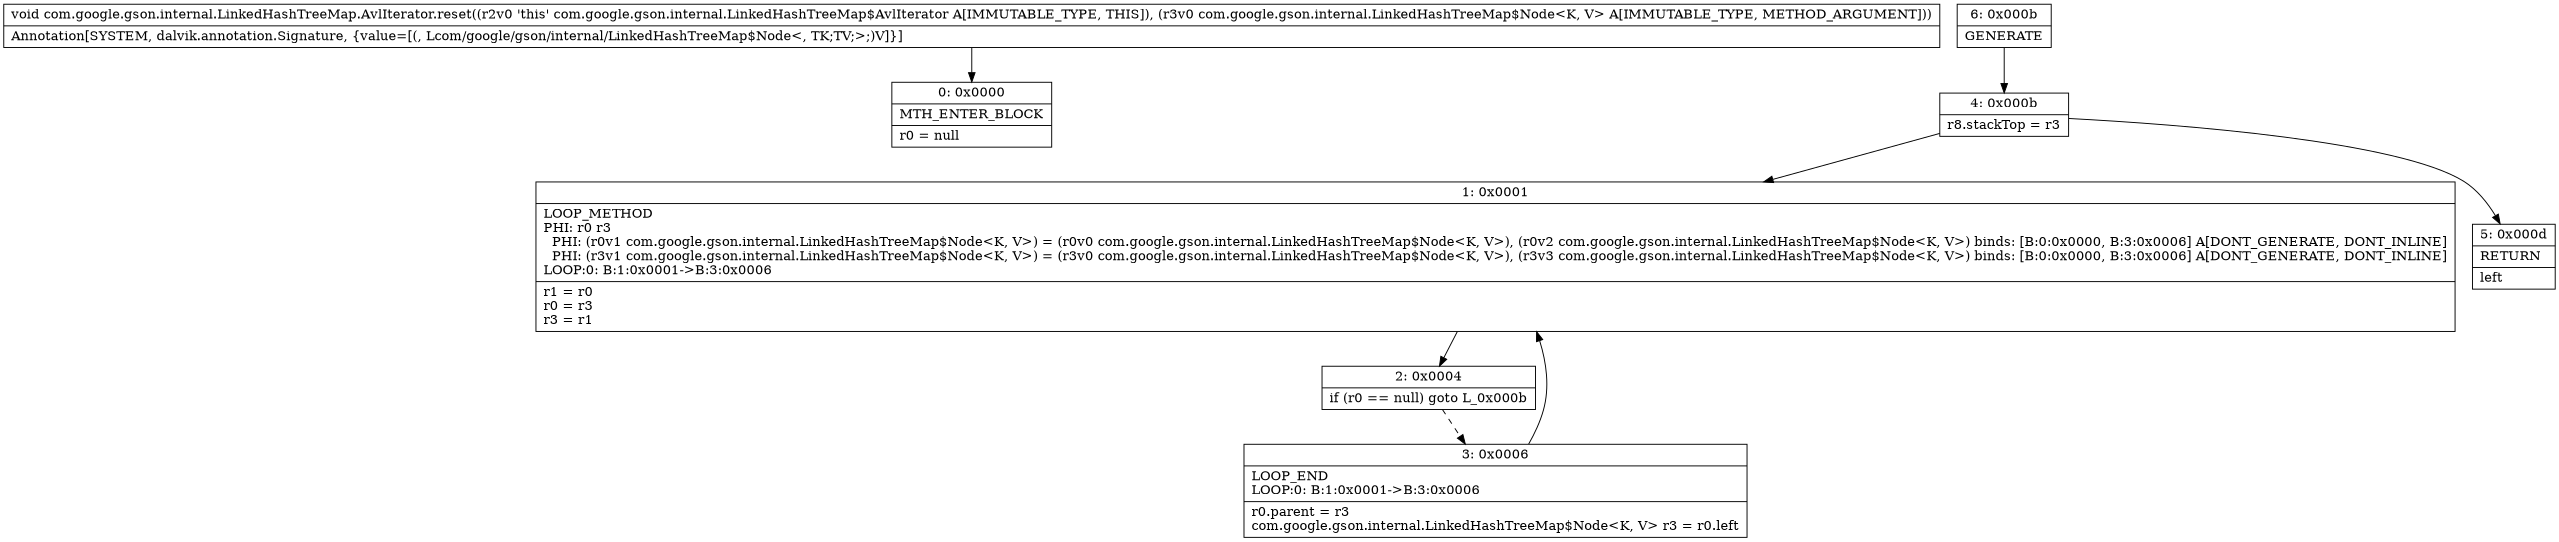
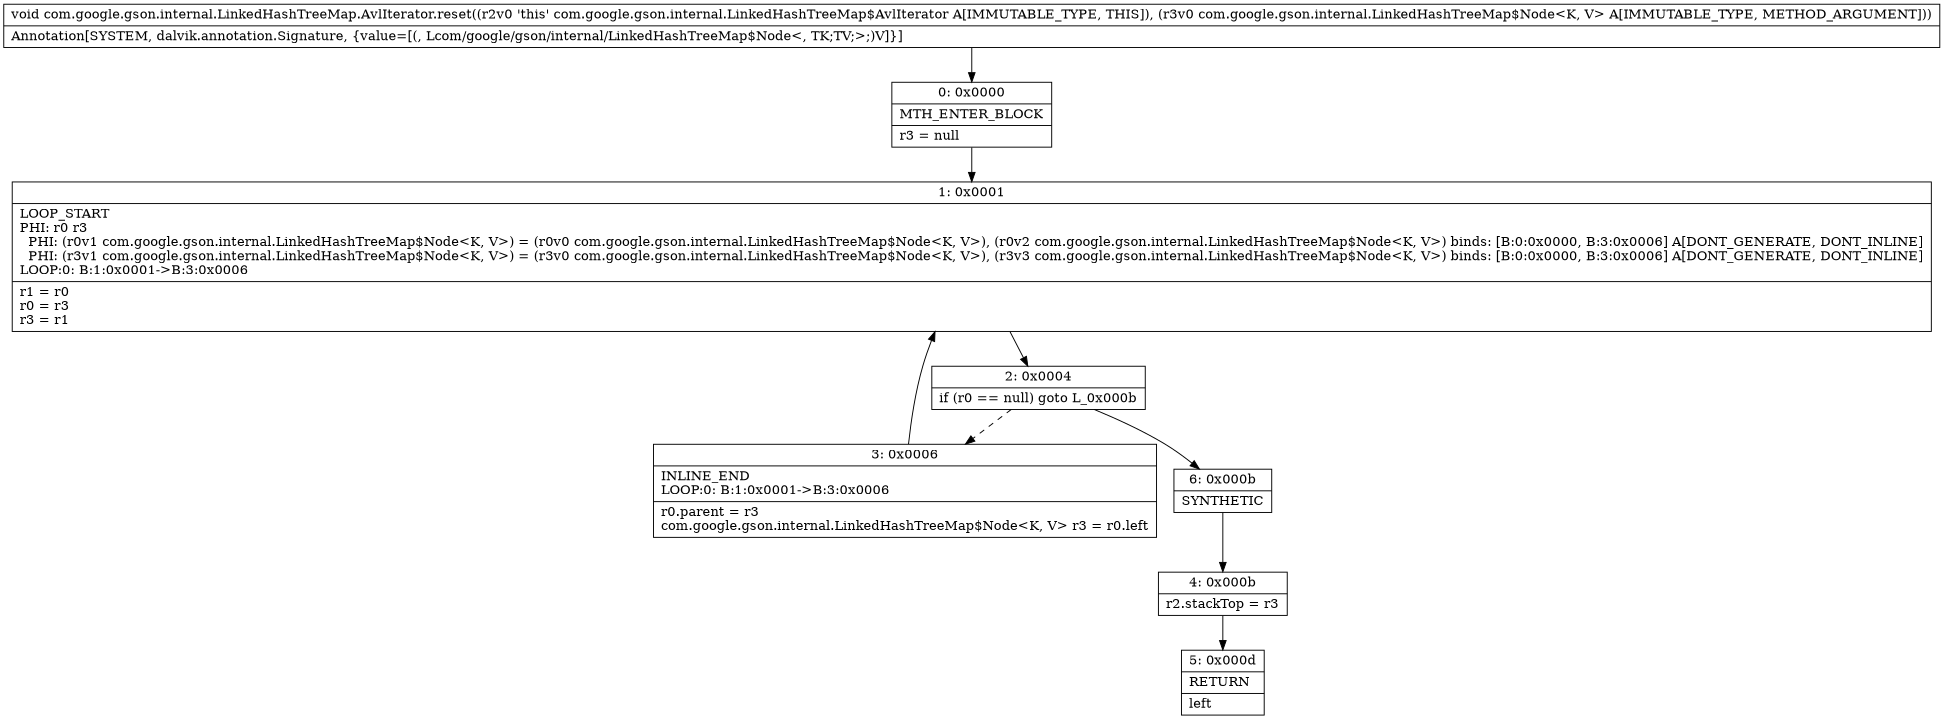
node "6: 0x000b": text "GENERATE" -> "SYNTHETIC"
node "4: 0x000b": text "r8.stackTop = r3" -> "r2.stackTop = r3"
node "0: 0x0000": text "r0 = null" -> "r3 = null"
edge "4: 0x000b" -> "1: 0x0001": now "0: 0x0000" -> "1: 0x0001"
node "1: 0x0001": text "LOOP_METHOD" -> "LOOP_START"
edge "2: 0x0004" -> "6: 0x000b": added
node "3: 0x0006": text "LOOP_END" -> "INLINE_END"
